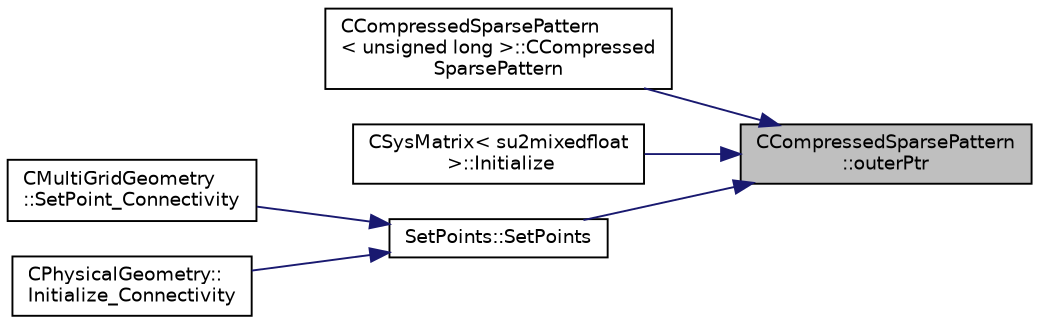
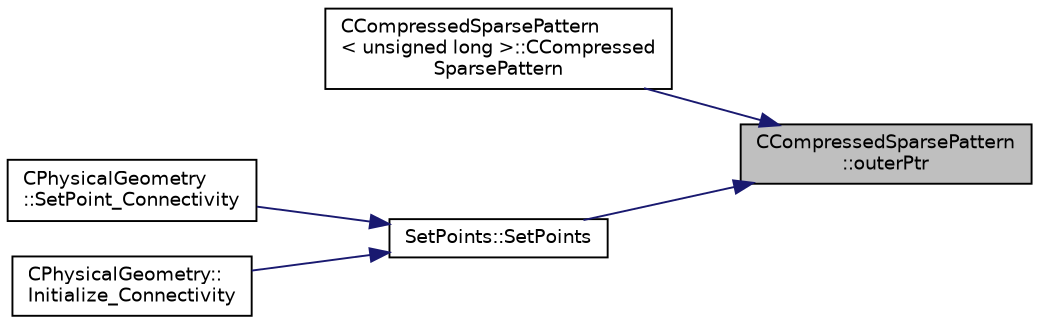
node "CSysMatrix< su2mixedfloat >::Initialize": removed
node "CMultiGridGeometry ::SetPoint_Connectivity": label "CMultiGridGeometry ::SetPoint_Connectivity" -> "CPhysicalGeometry ::SetPoint_Connectivity"
